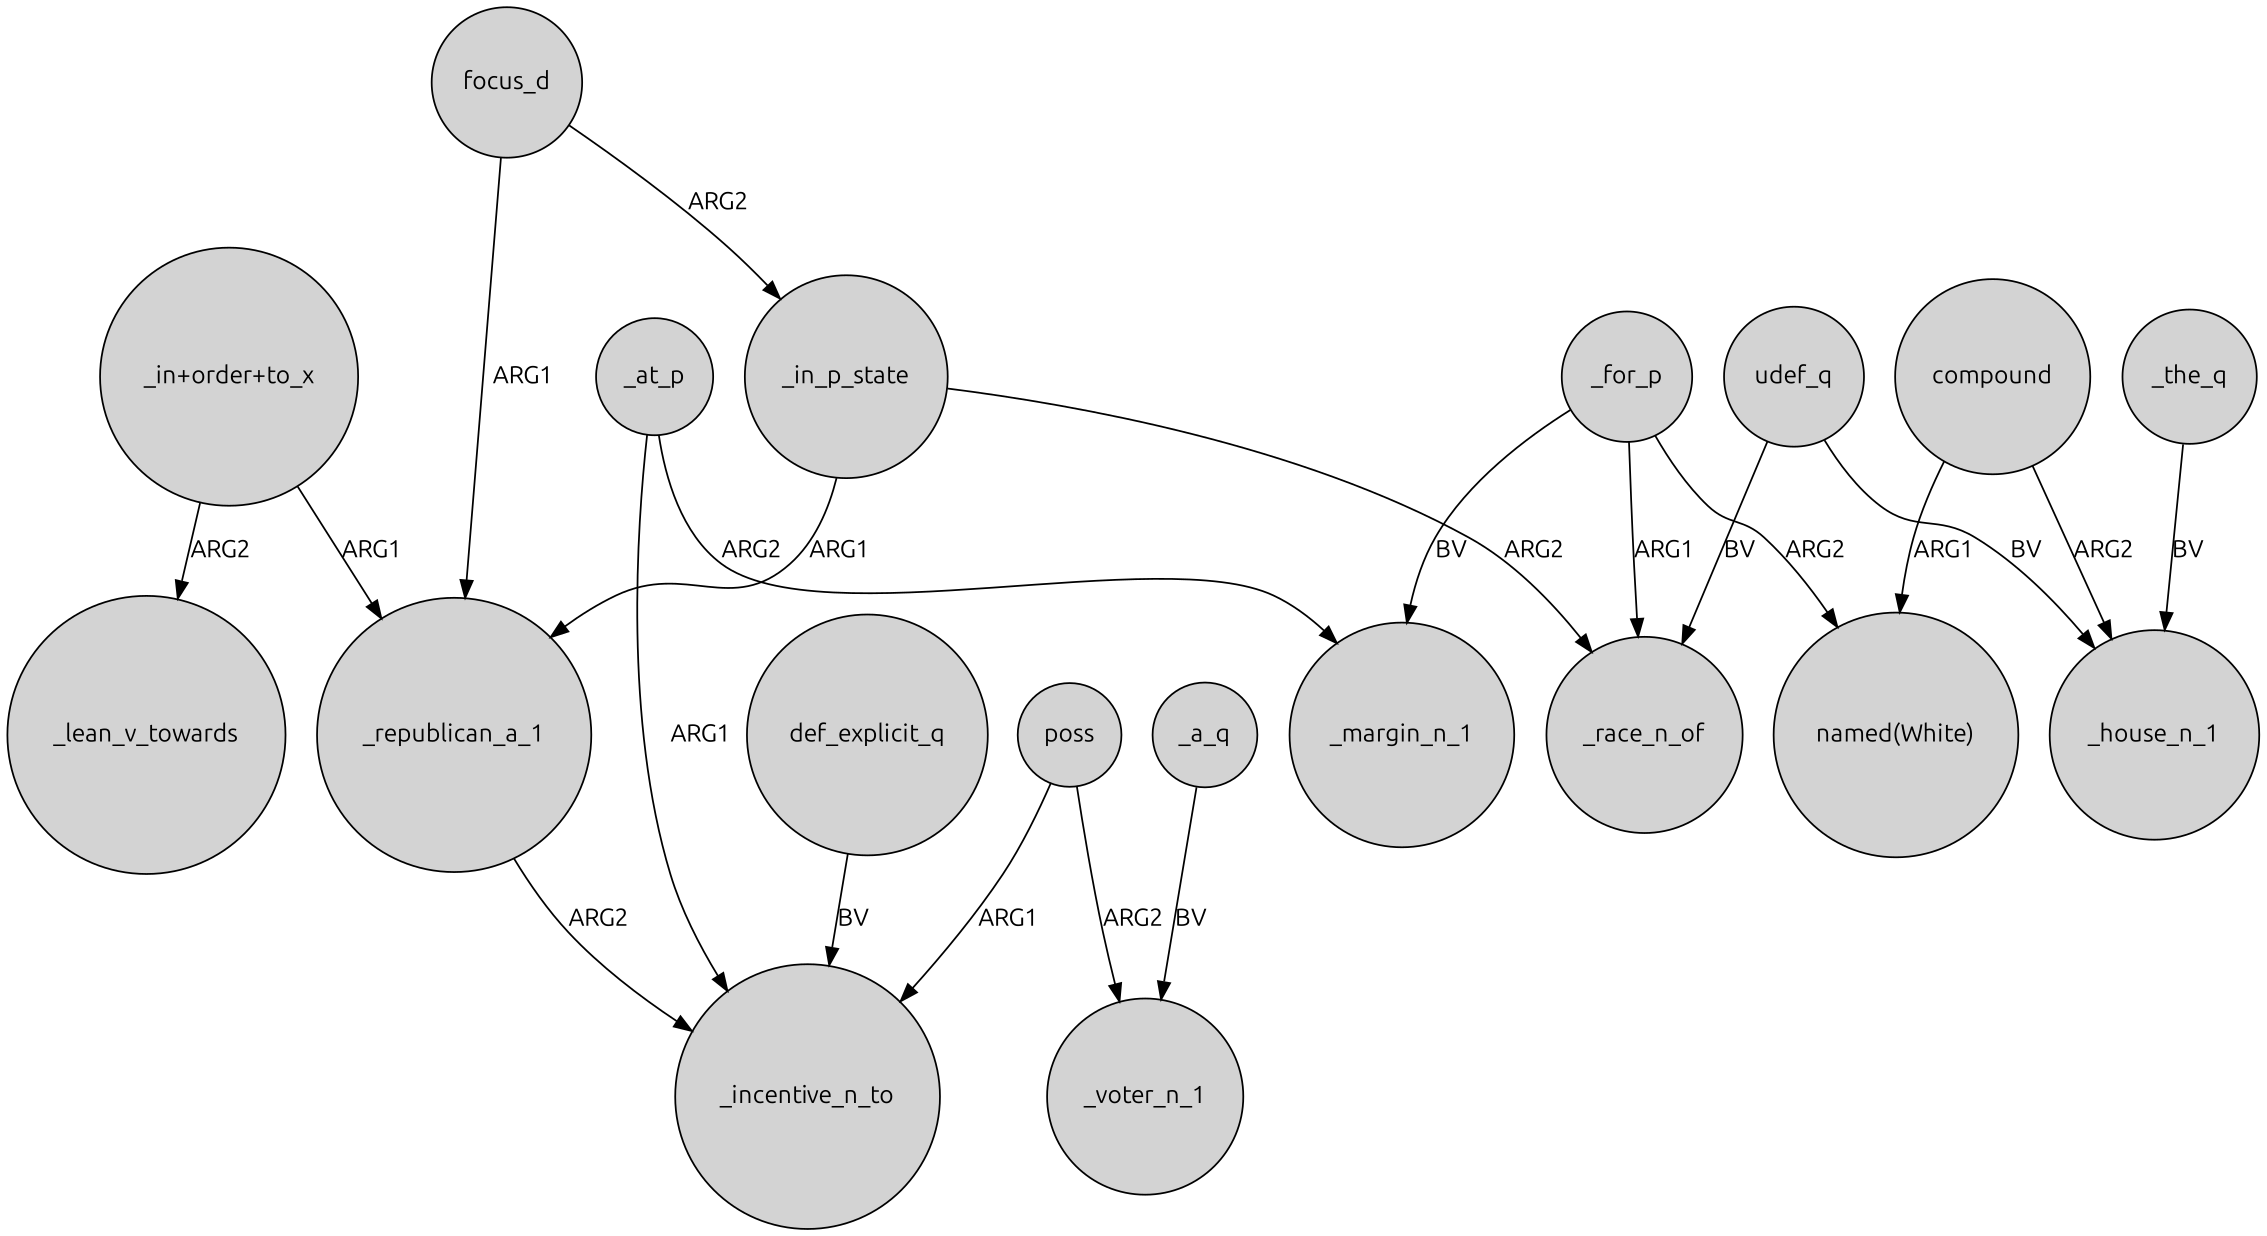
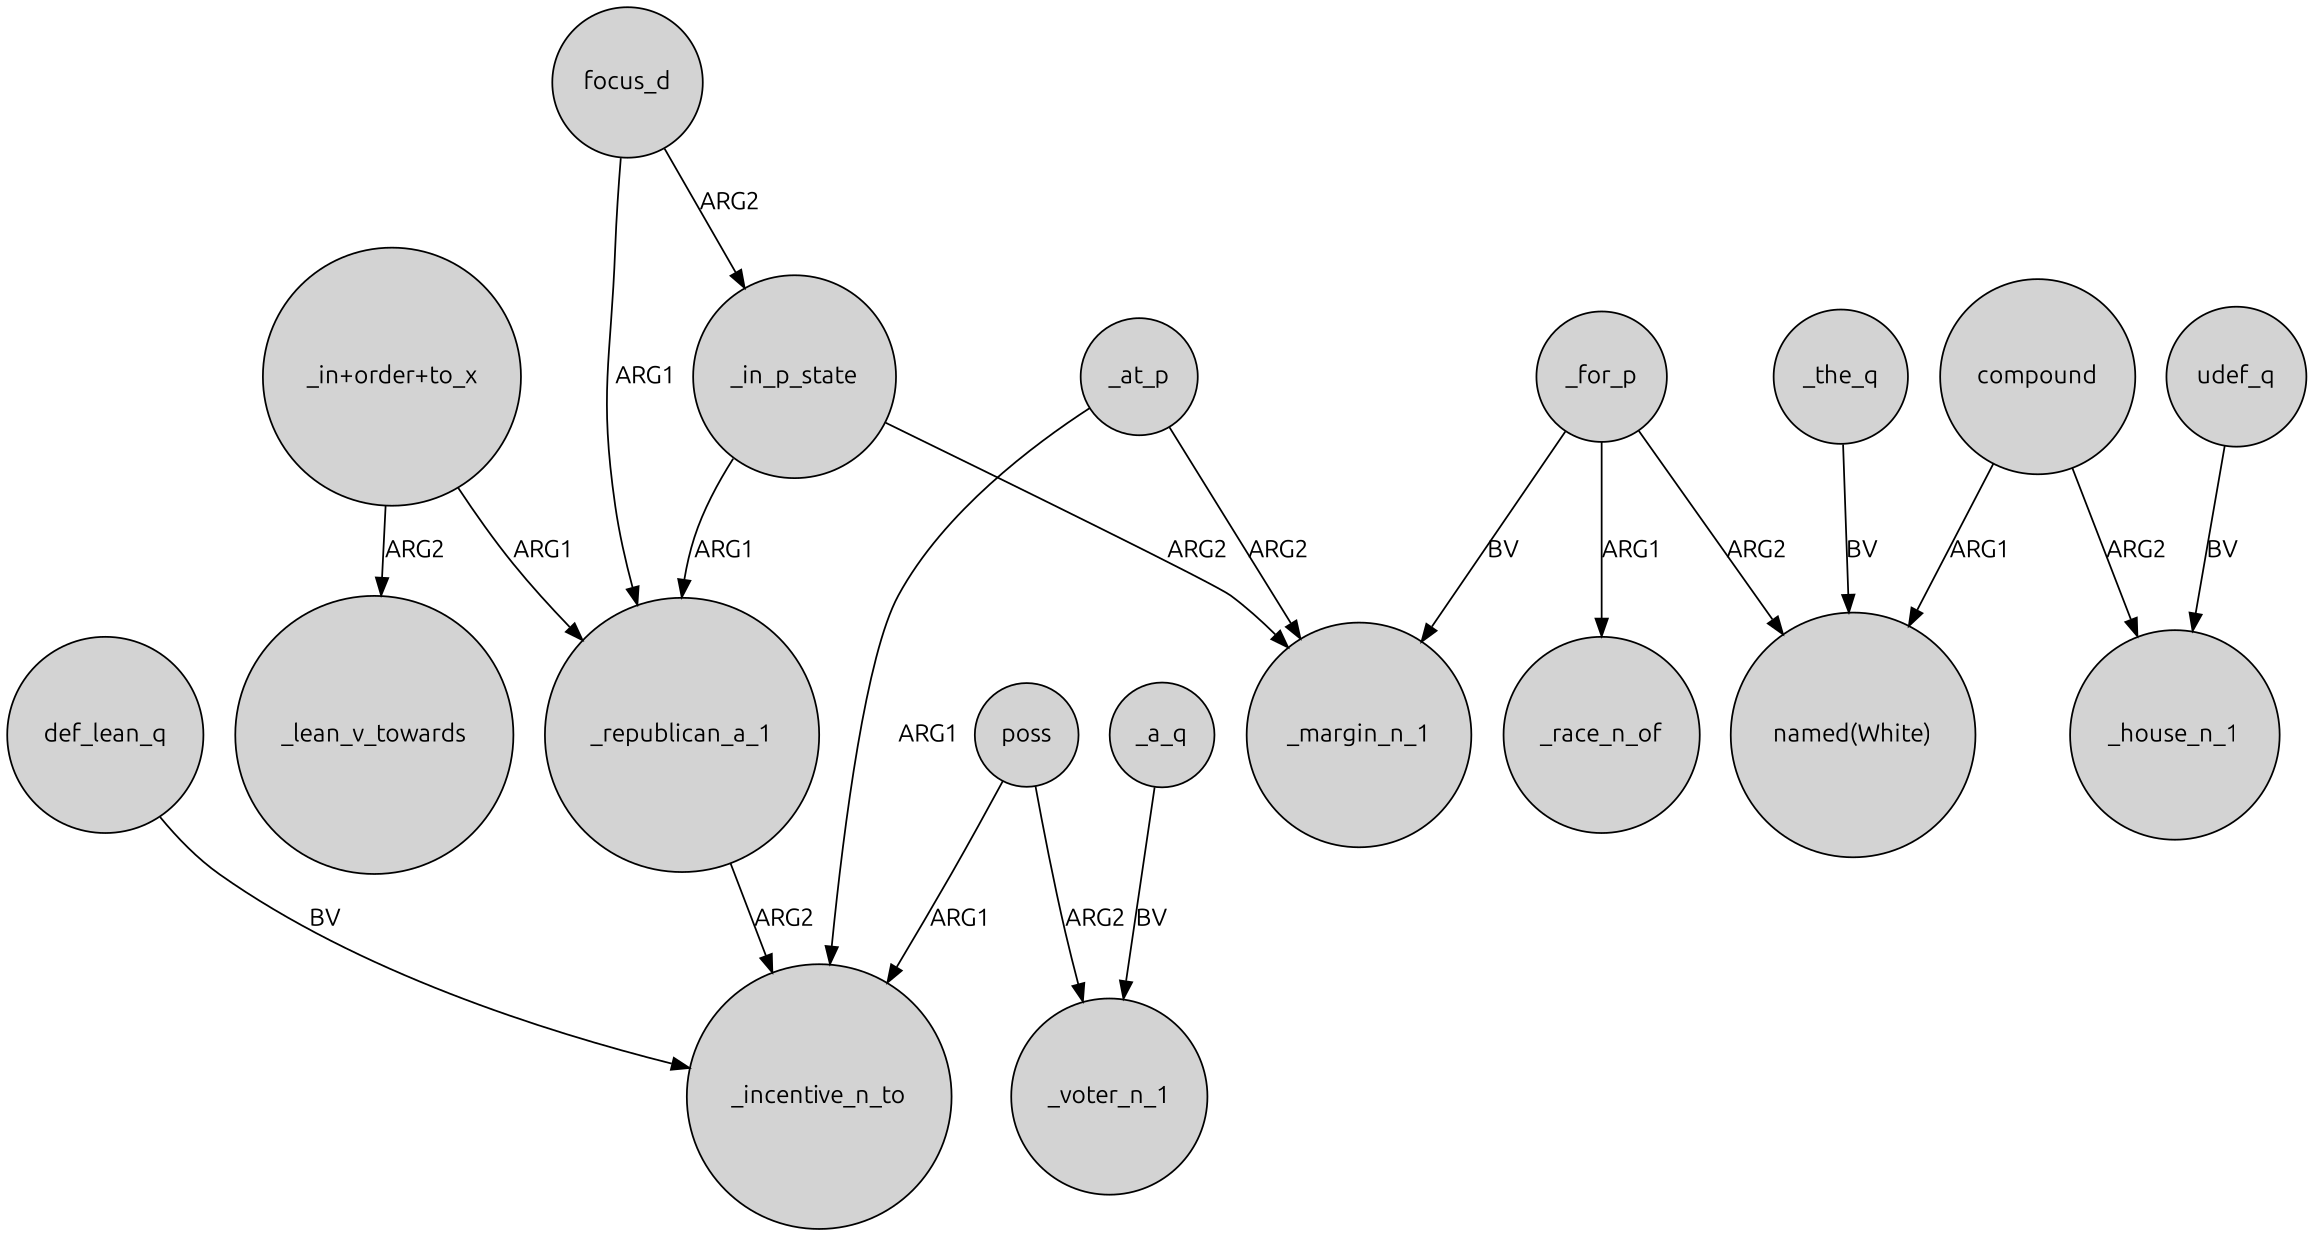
edge "_in_p_state" -> "_race_n_of": now "_in_p_state" -> "_margin_n_1"
edge "_the_q" -> "_house_n_1": now "_the_q" -> "named(White)"
edge "udef_q" -> "_race_n_of": removed, label "BV"
node "def_explicit_q": label "def_explicit_q" -> "def_lean_q"
